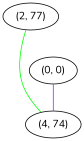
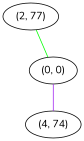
edge "(2, 77)" -- "(4, 74)": now "(2, 77)" -- "(0, 0)"
